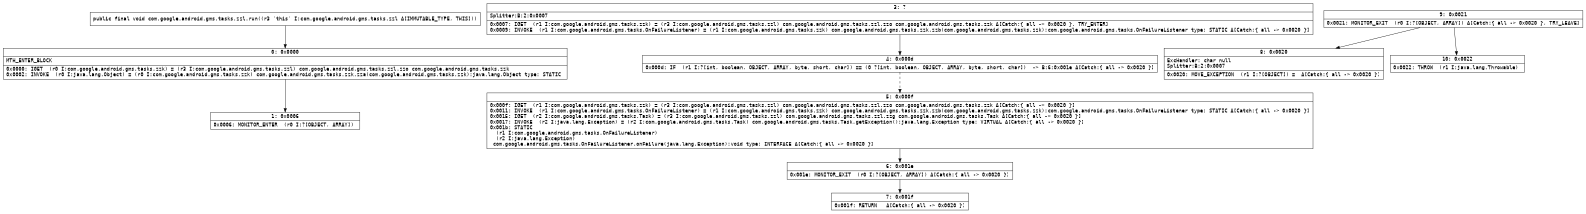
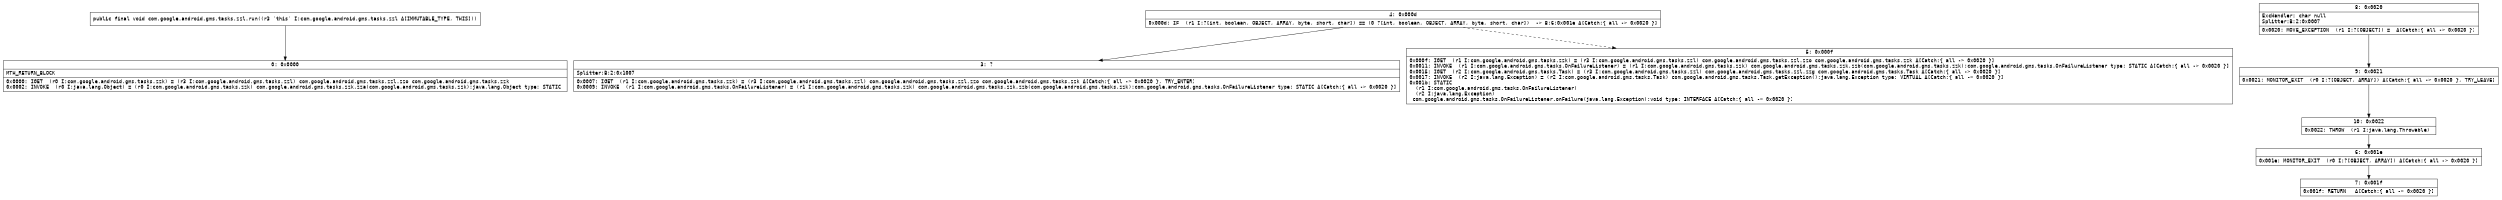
node "3: ?": text "Splitter:B:2:0x0007" -> "Splitter:B:2:0x1007"
edge "9: 0x0021" -> "8: 0x0020": reversed
edge "3: ?" -> "4: 0x000d": reversed
node "0: 0x0000": text "MTH_ENTER_BLOCK" -> "MTH_RETURN_BLOCK"
node "1: 0x0006": removed
edge "5: 0x000f" -> "6: 0x001e": now "10: 0x0022" -> "6: 0x001e"
